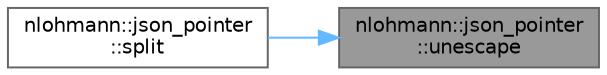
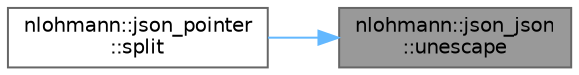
node "nlohmann::json_pointer ::unescape": label "nlohmann::json_pointer ::unescape" -> "nlohmann::json_json ::unescape"
